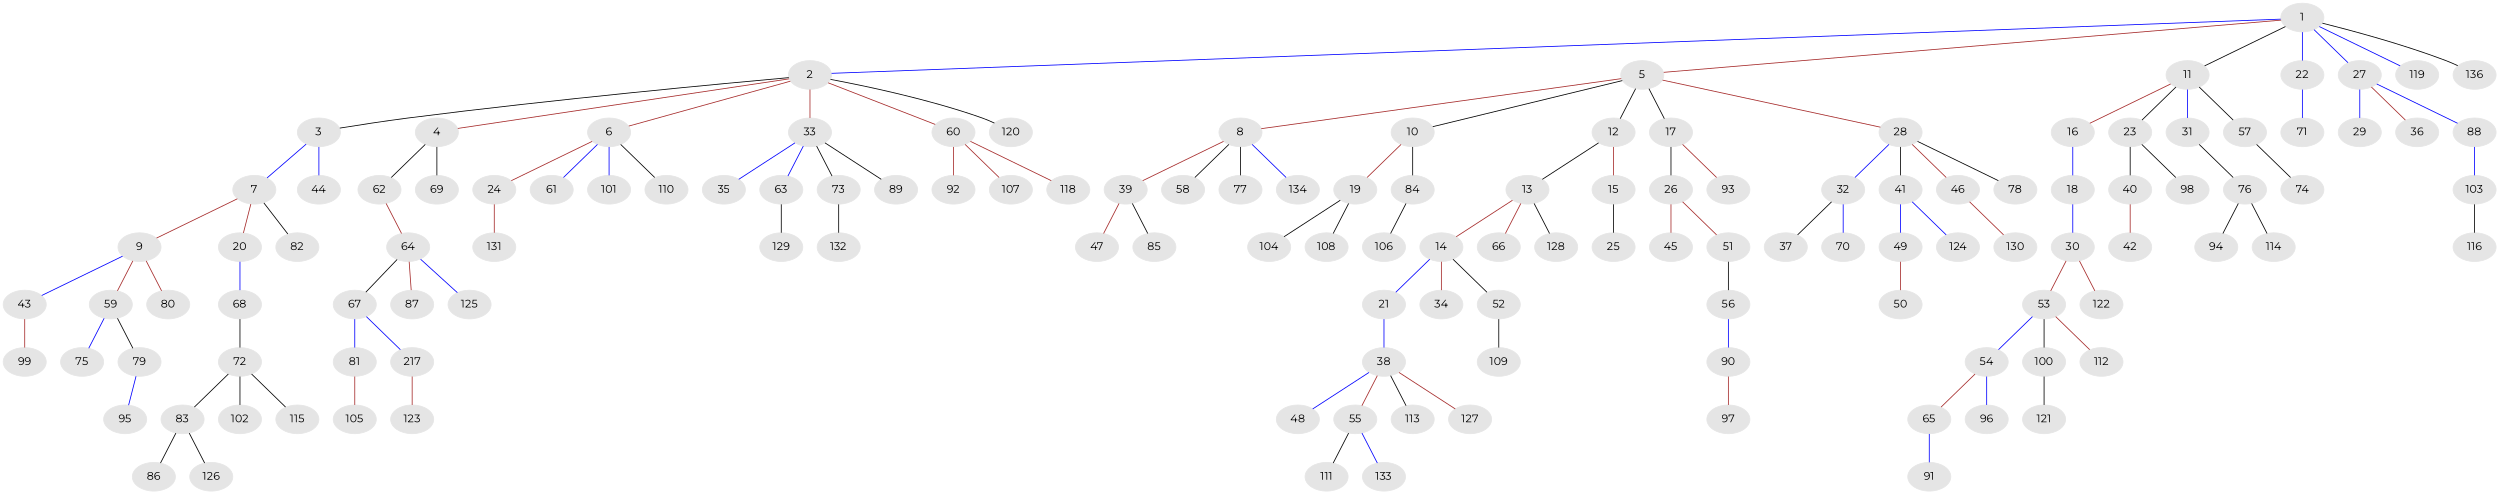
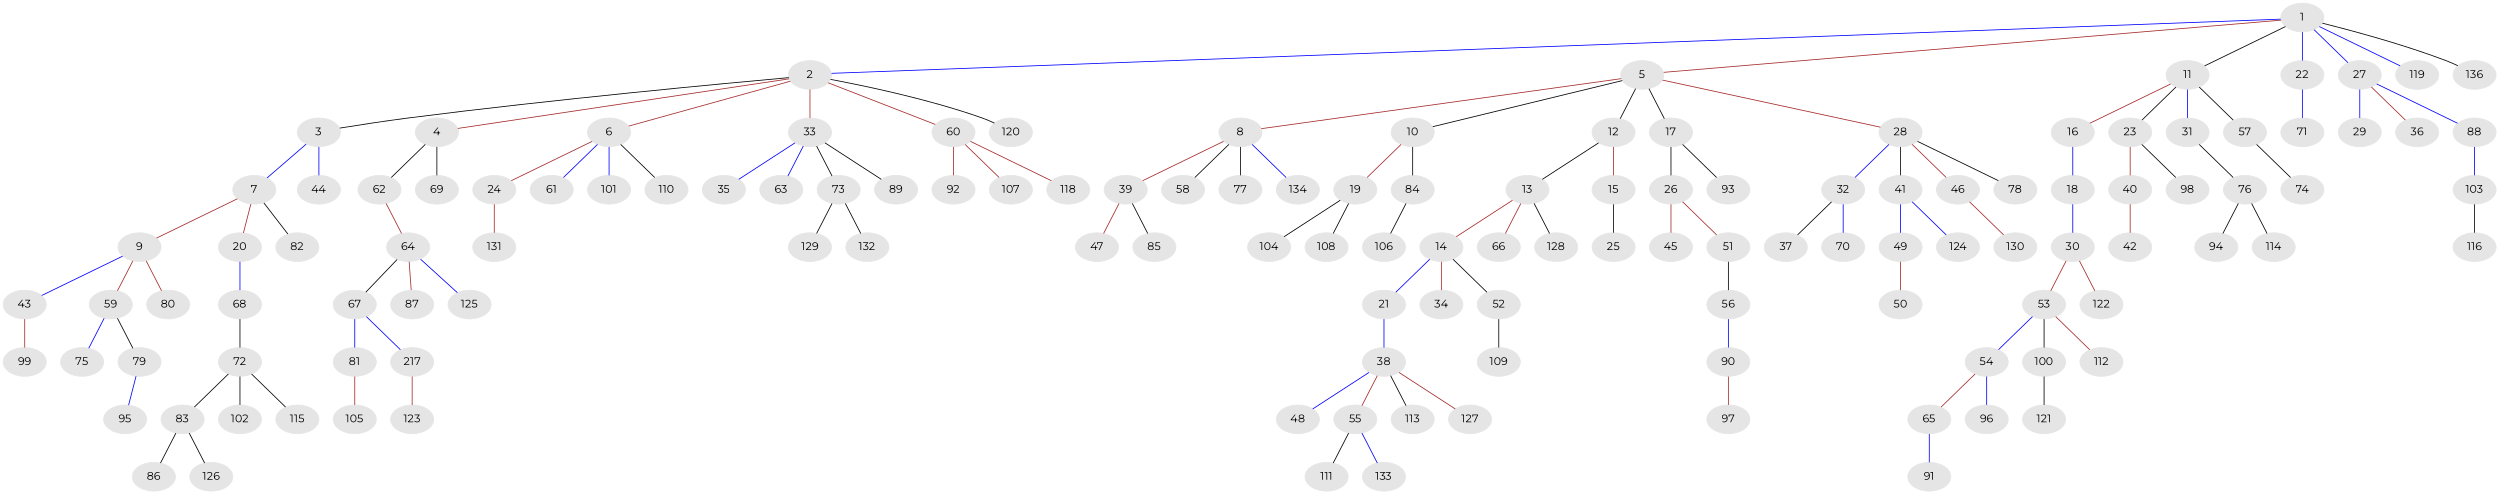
edge "17" -- "93": color brown -> black
edge "23" -- "40": color black -> brown
edge "63" -- "129": now "73" -- "129"
